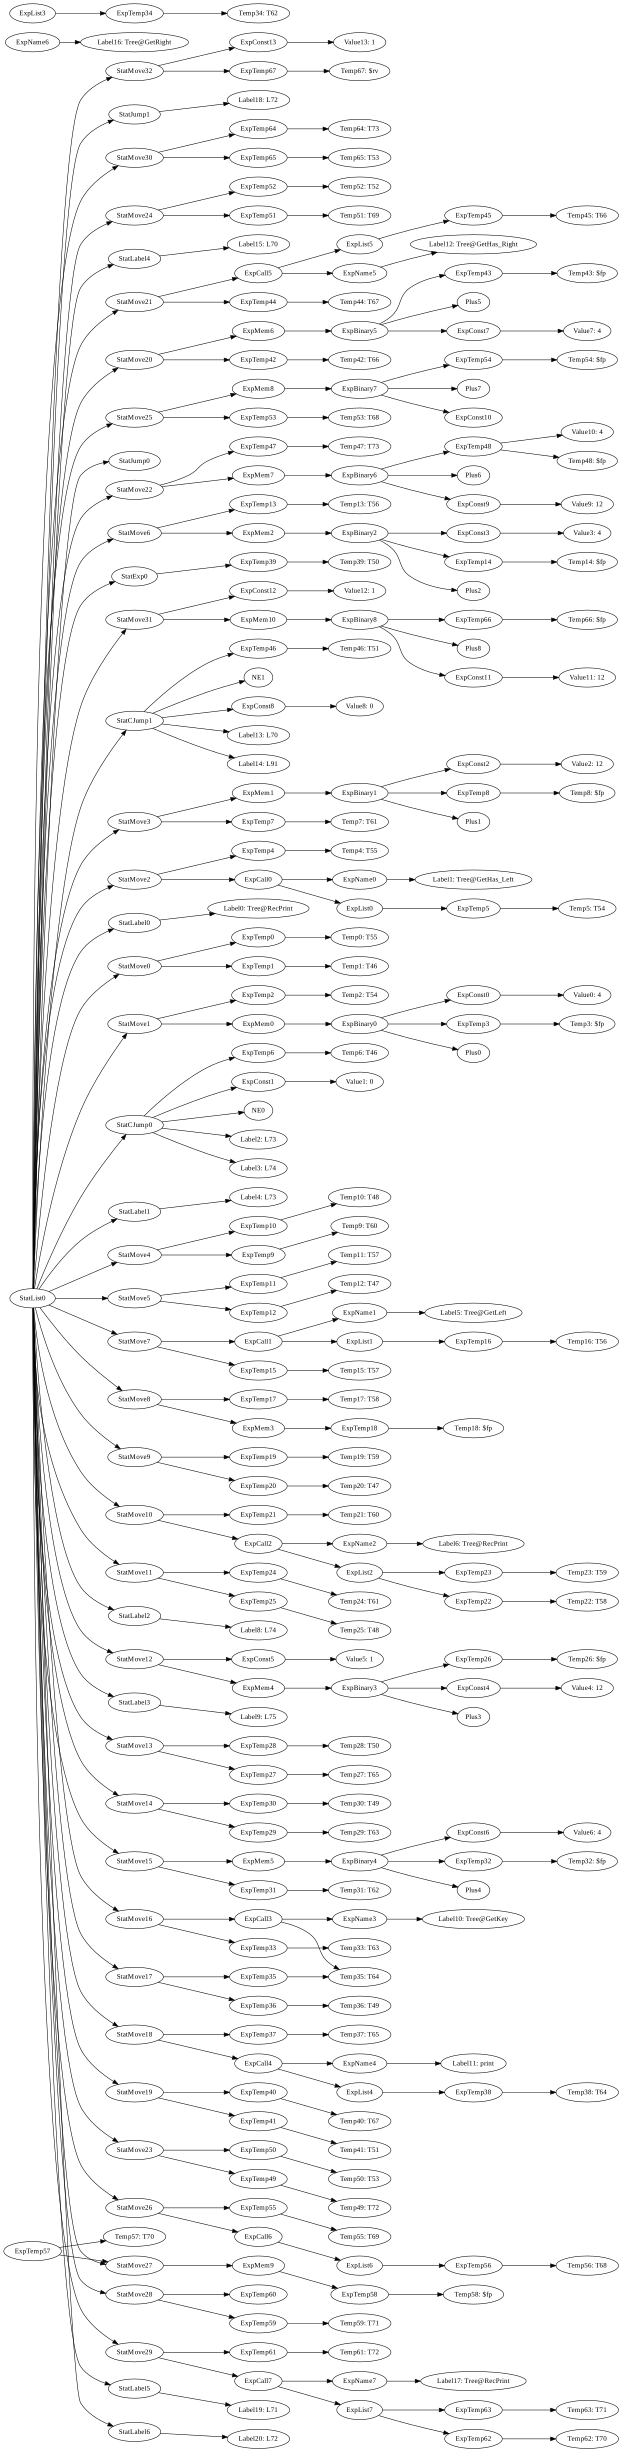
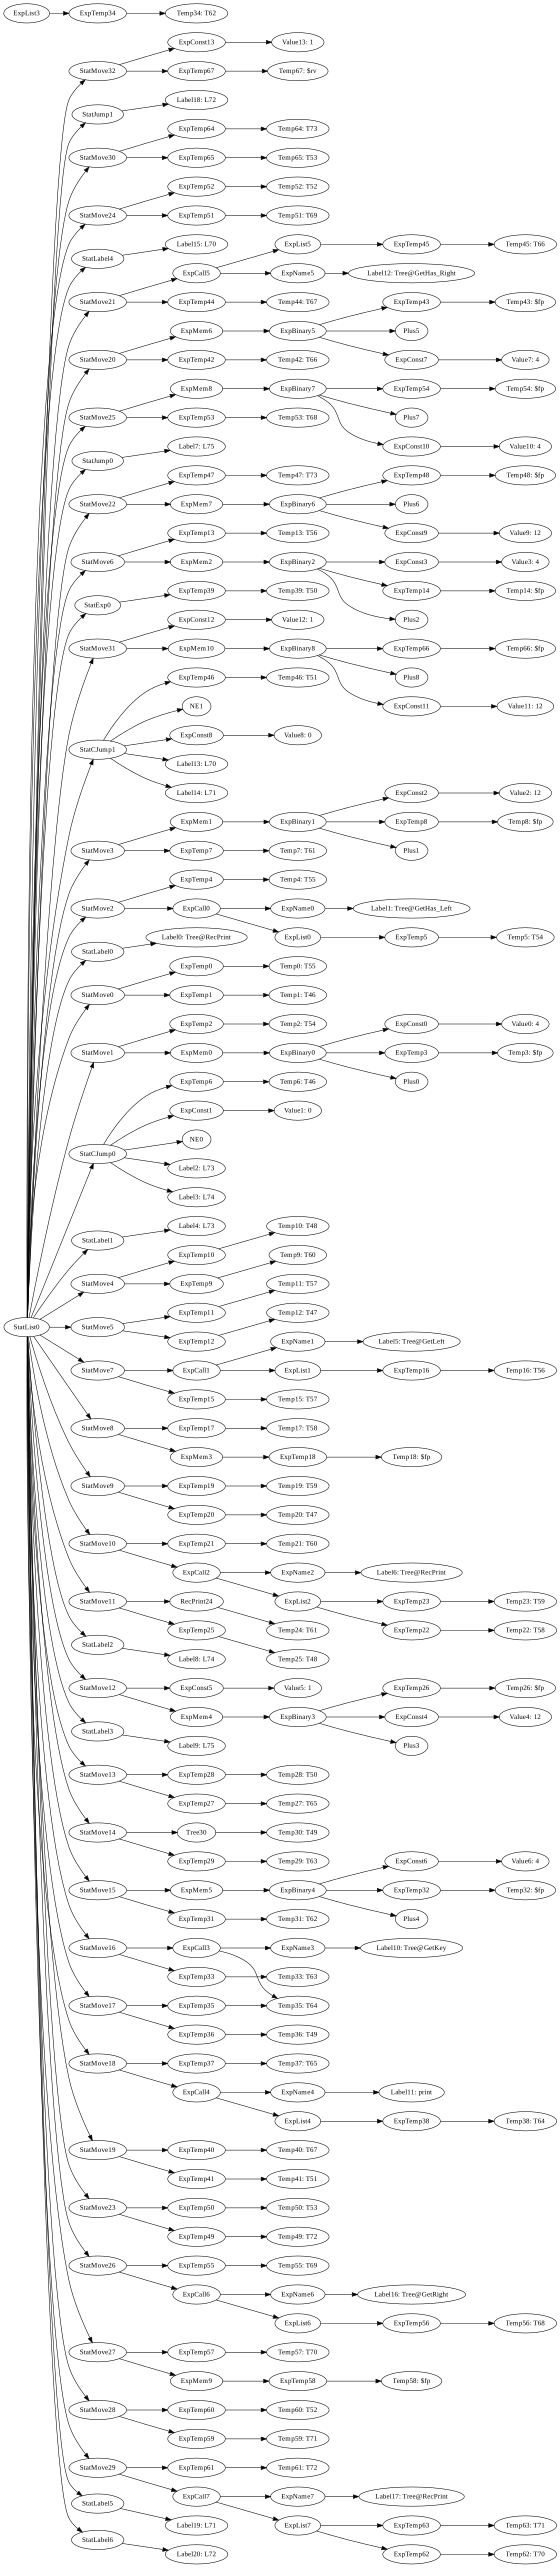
edge "ExpTemp48" -> "Value10: 4": now "ExpConst10" -> "Value10: 4"
node "Label7: L75": added
node "Label14: L91": label "Label14: L91" -> "Label14: L71"
node "ExpTemp24": label "ExpTemp24" -> "RecPrint24"
node "ExpTemp30": label "ExpTemp30" -> "Tree30"
edge "ExpTemp57" -> "StatMove27": reversed
edge "ExpCall6" -> "ExpName6": added
node "Temp60: T52": added
